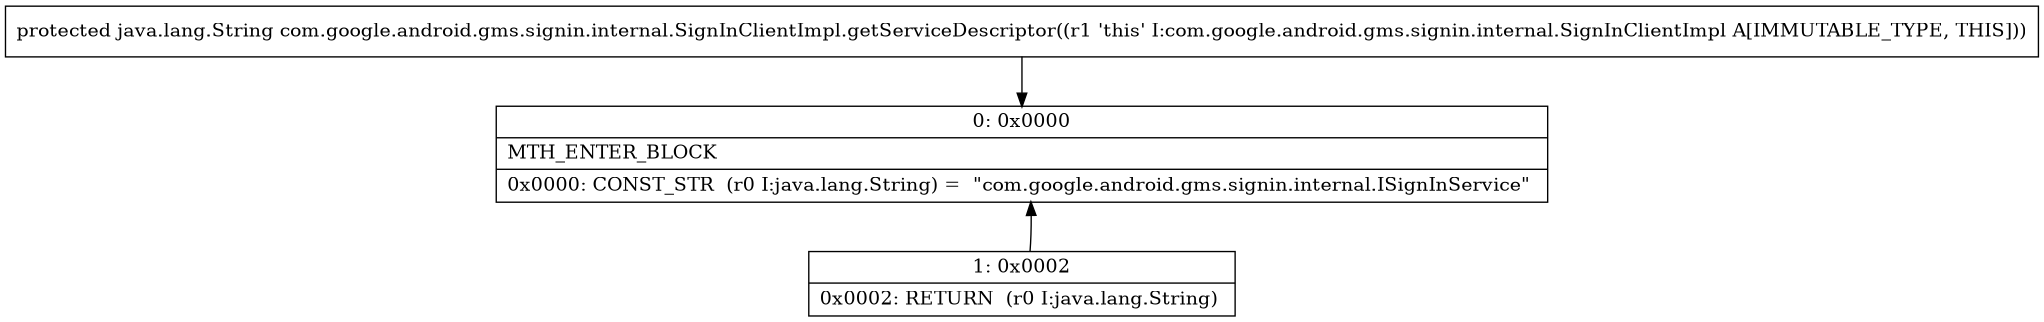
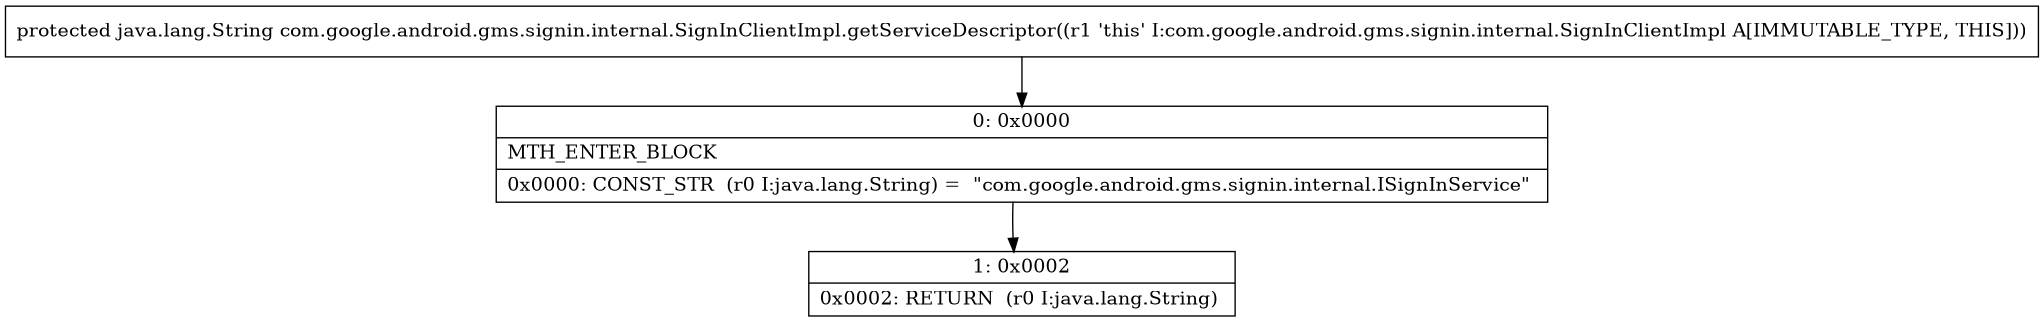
edge "1: 0x0002" -> "0: 0x0000": reversed
